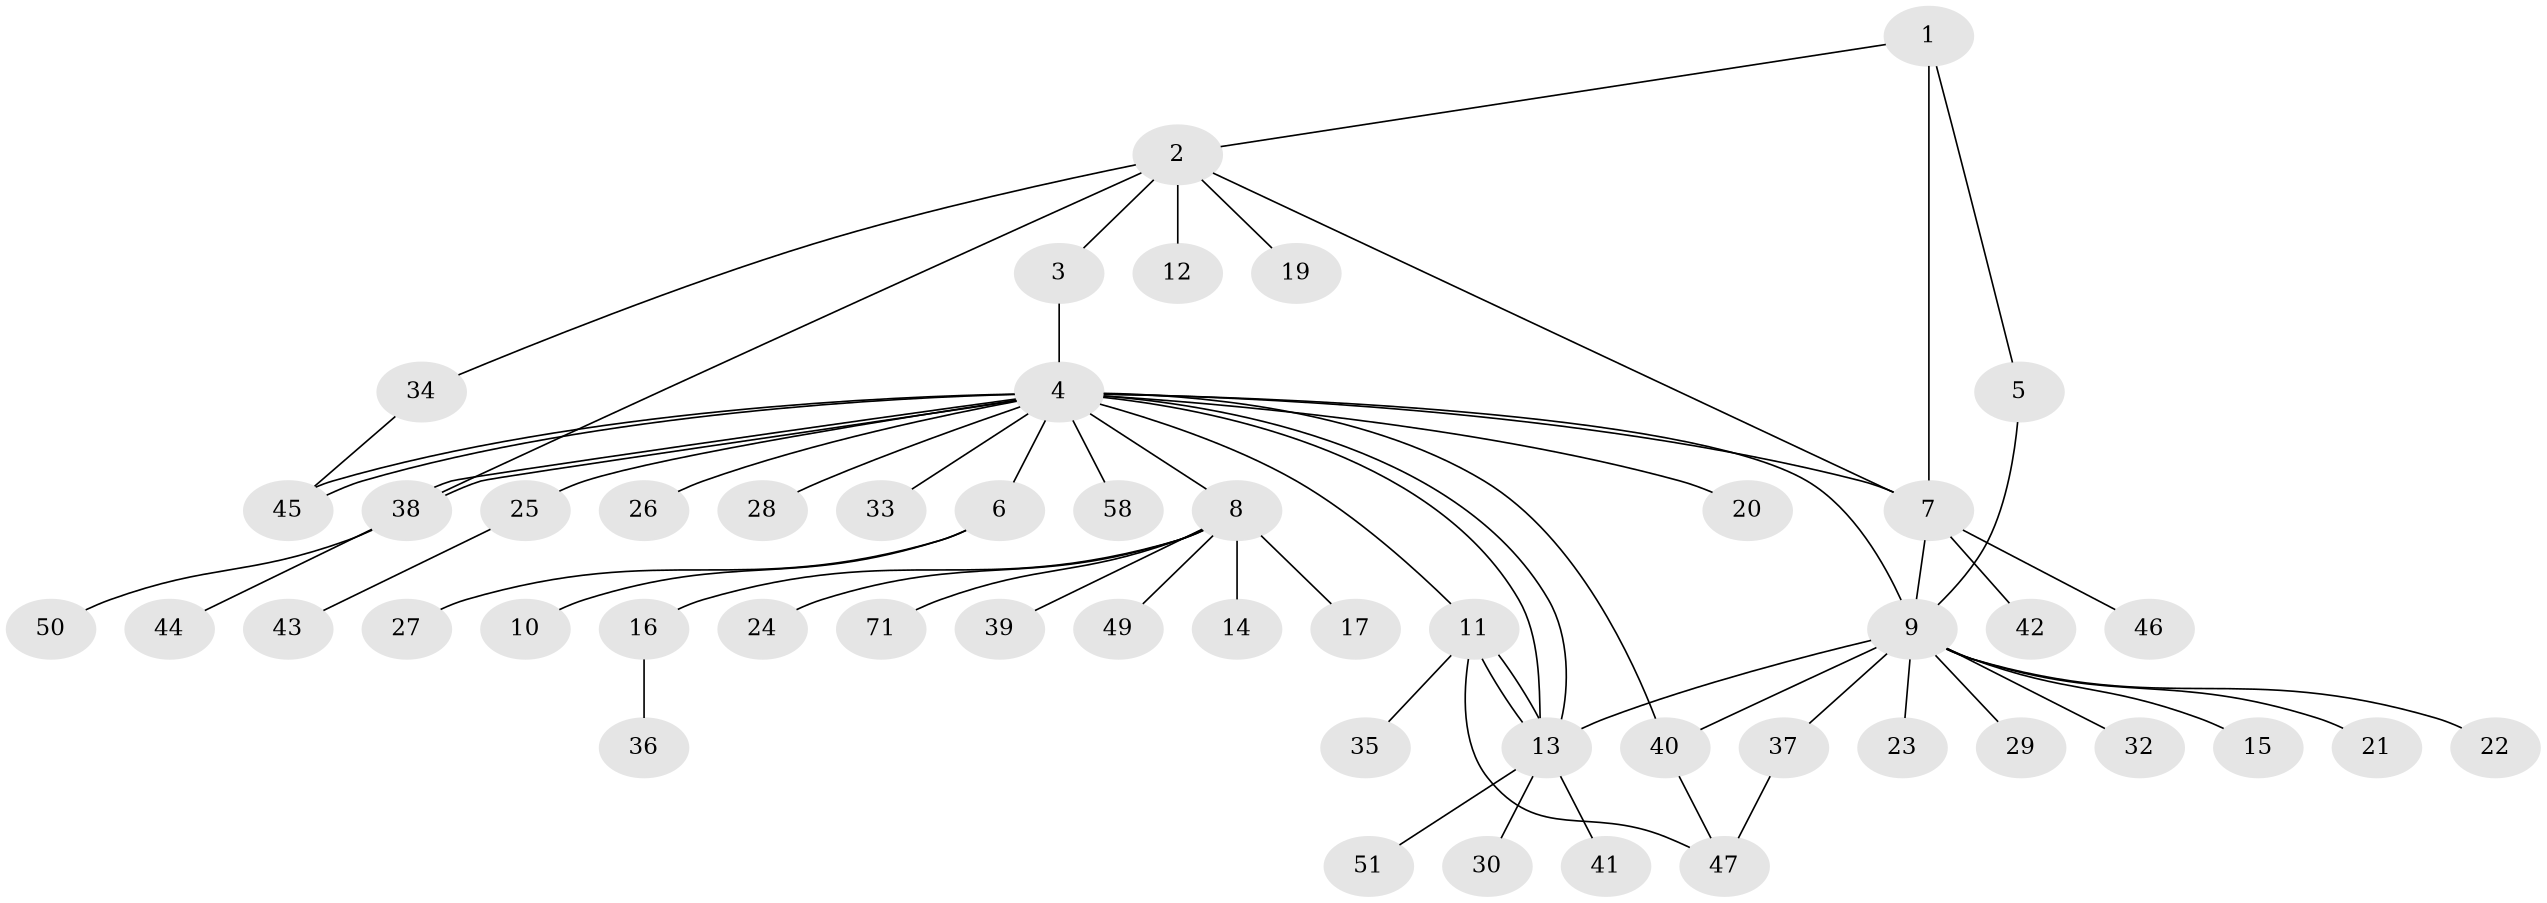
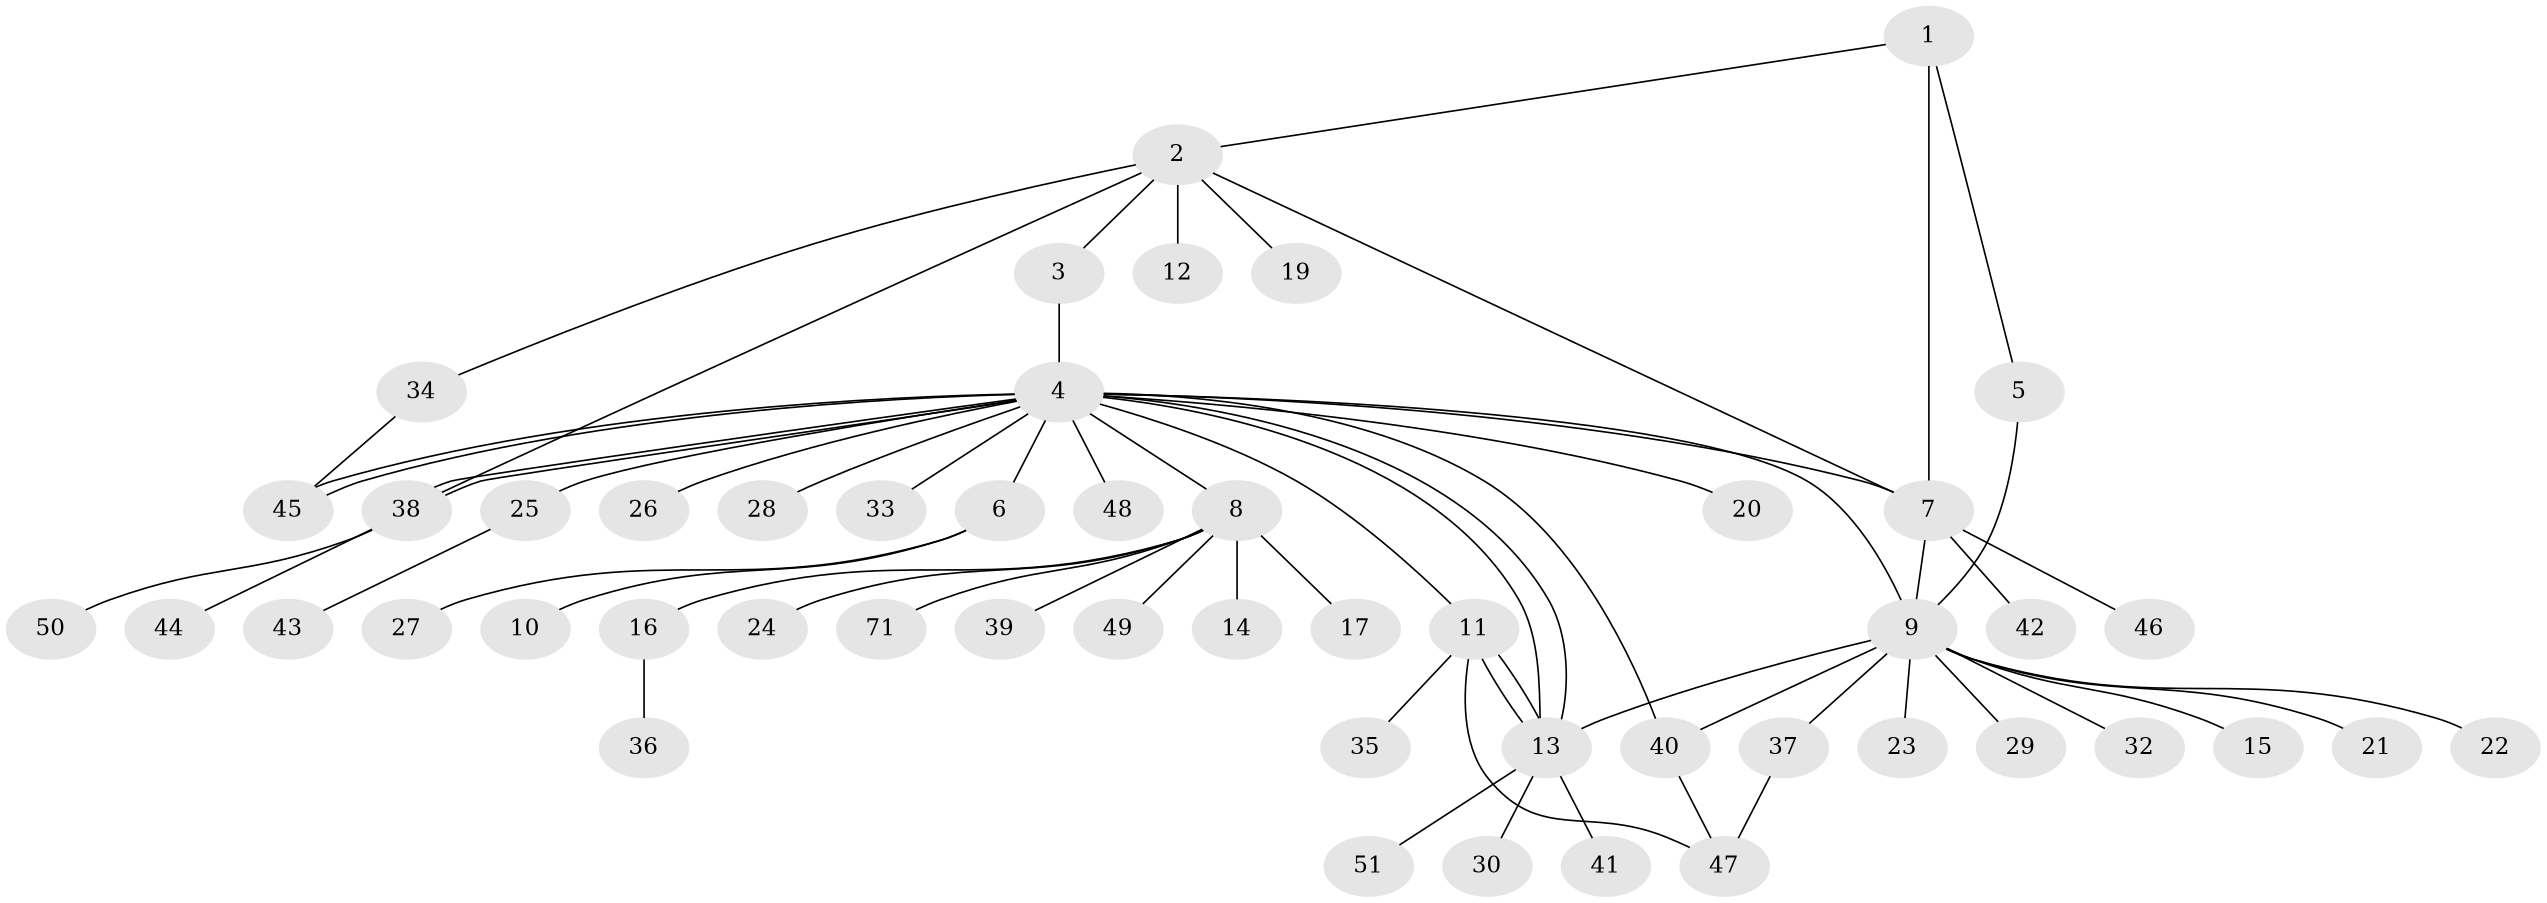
node "58": label "58" -> "48"
